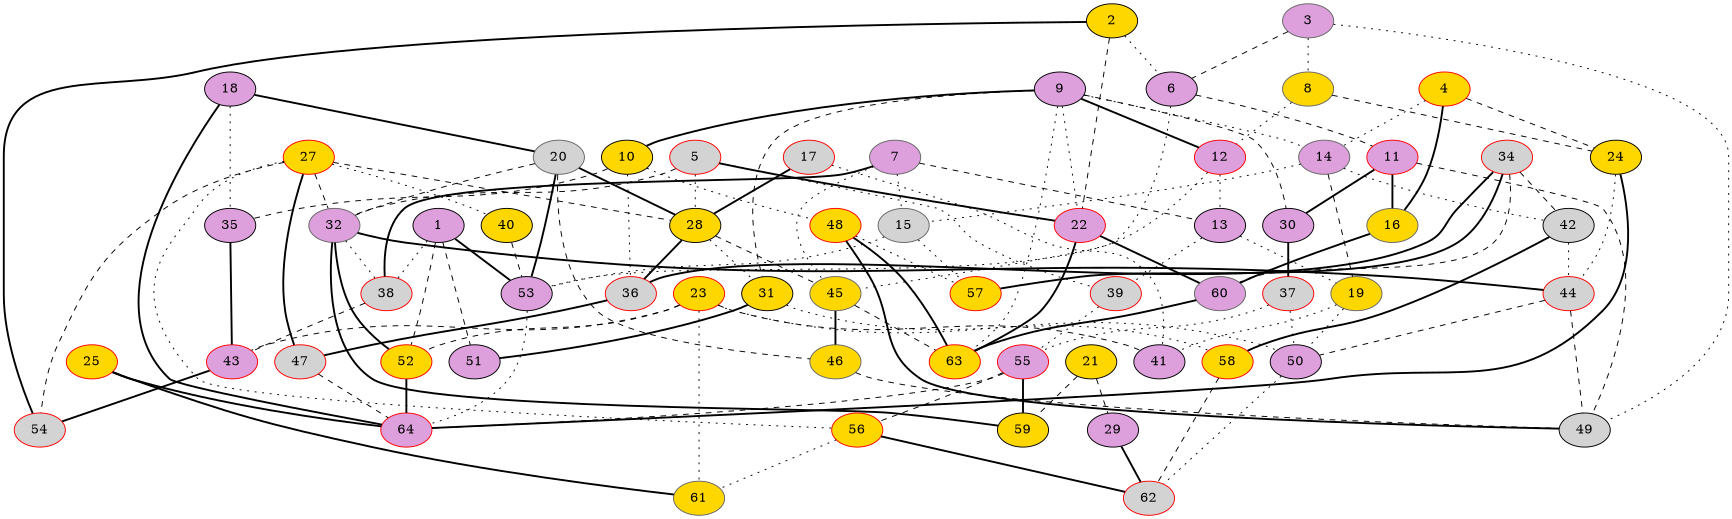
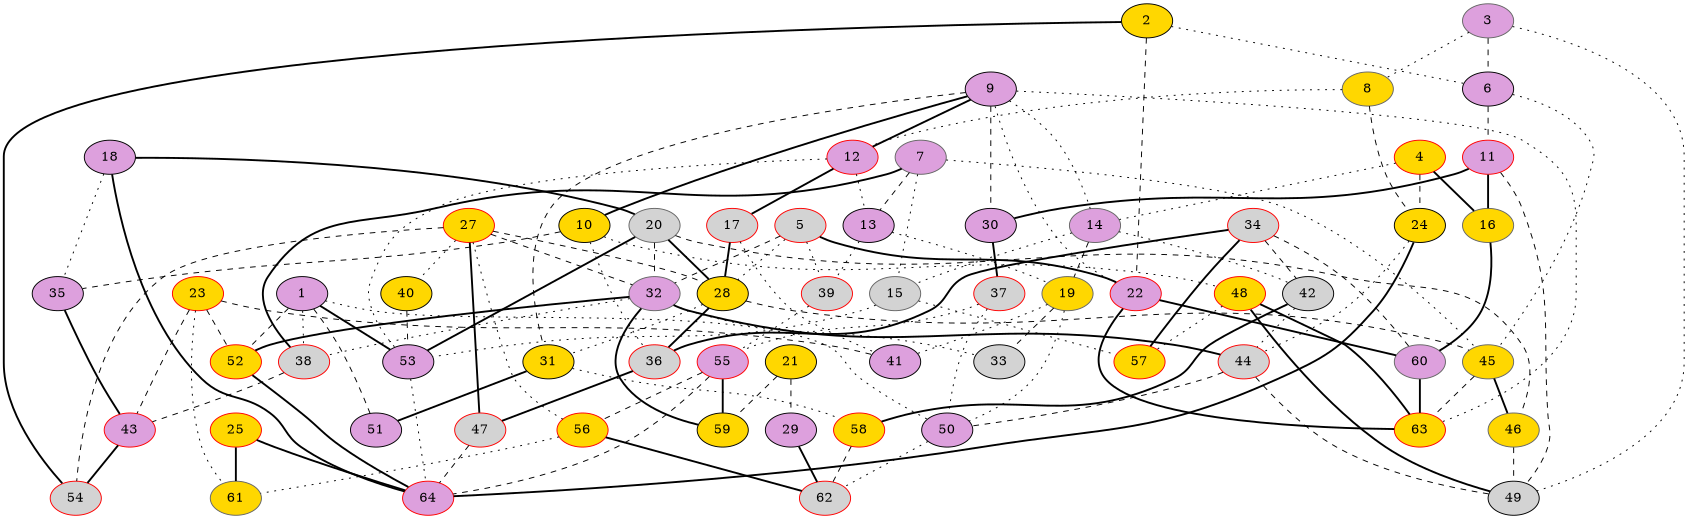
edge "12" -- "17": added
edge "23" -- "50": now "1" -- "50"
node "33": added
